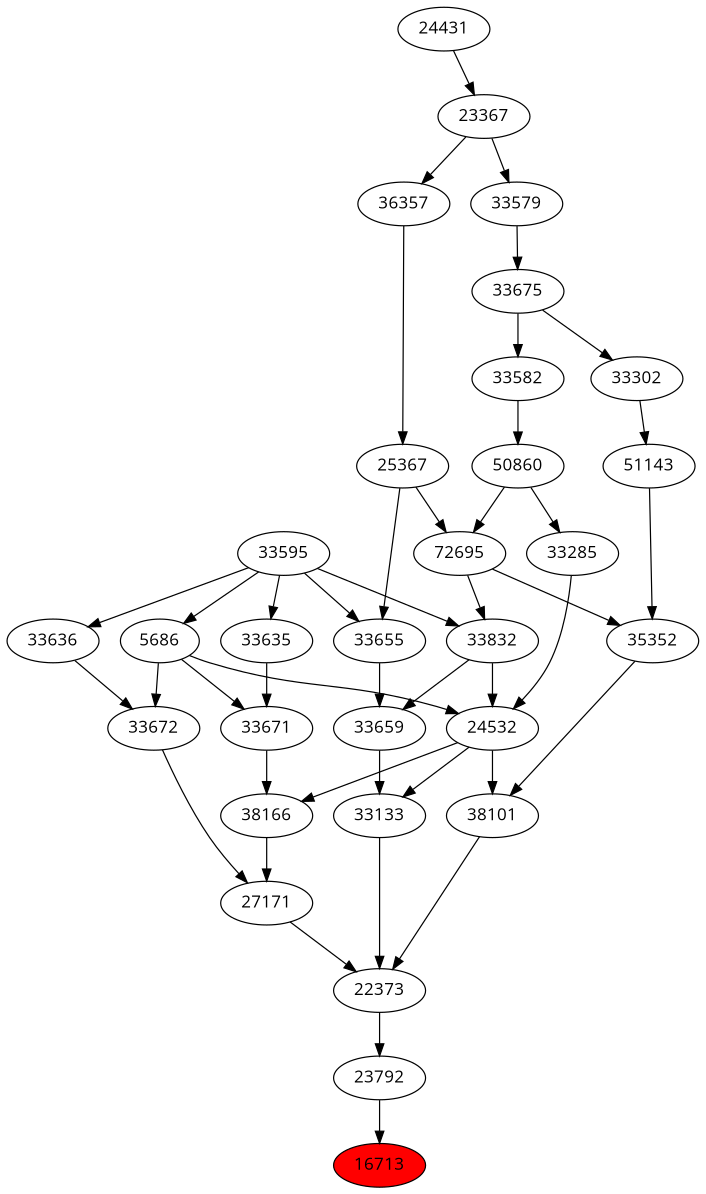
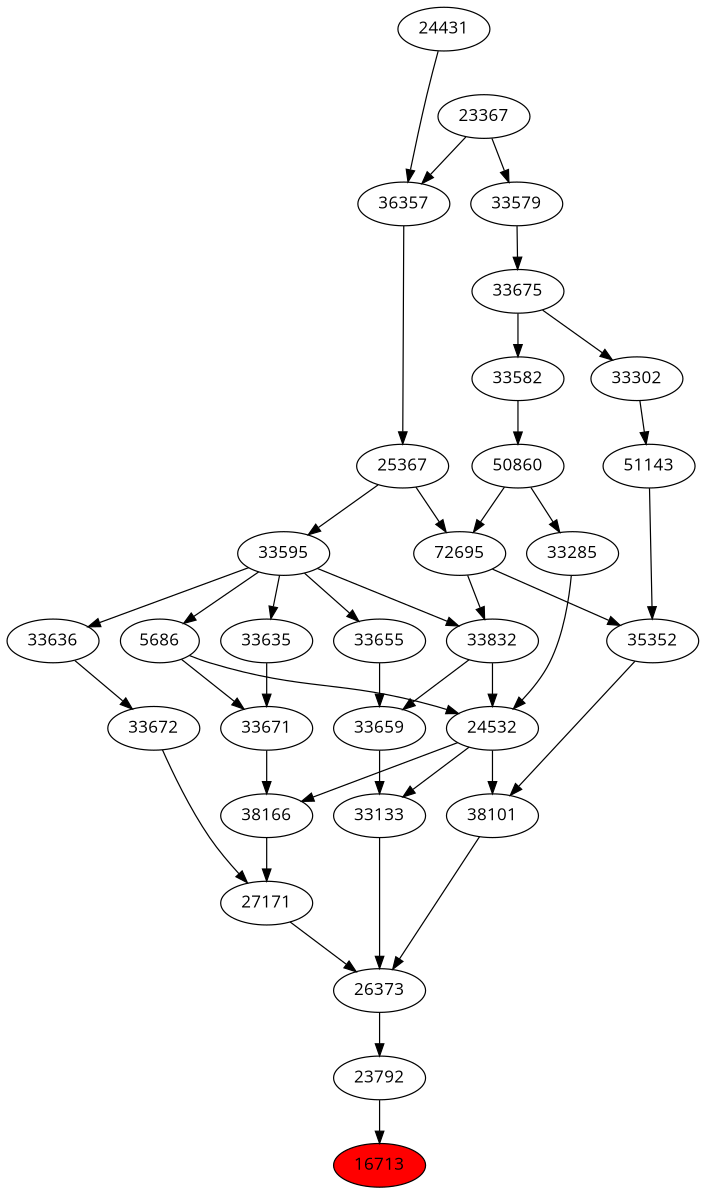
edge "24431" -> "23367": now "24431" -> "36357"
edge "25367" -> "33655": now "25367" -> "33595"
edge "5686" -> "33672": removed
node "22373": label "22373" -> "26373"
